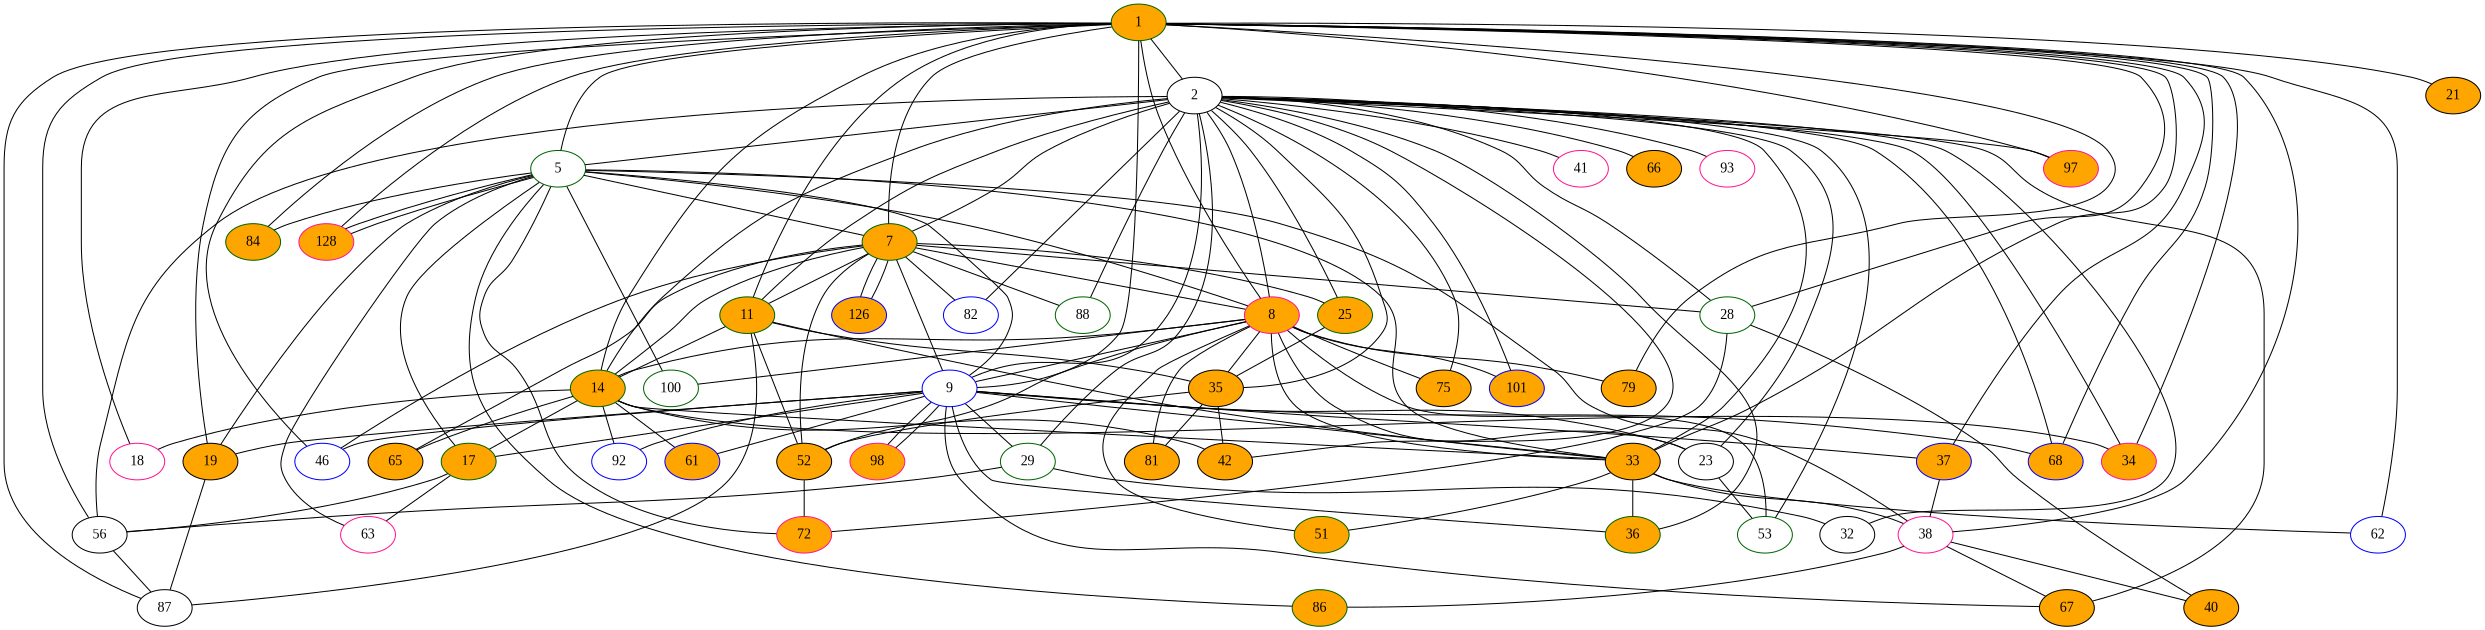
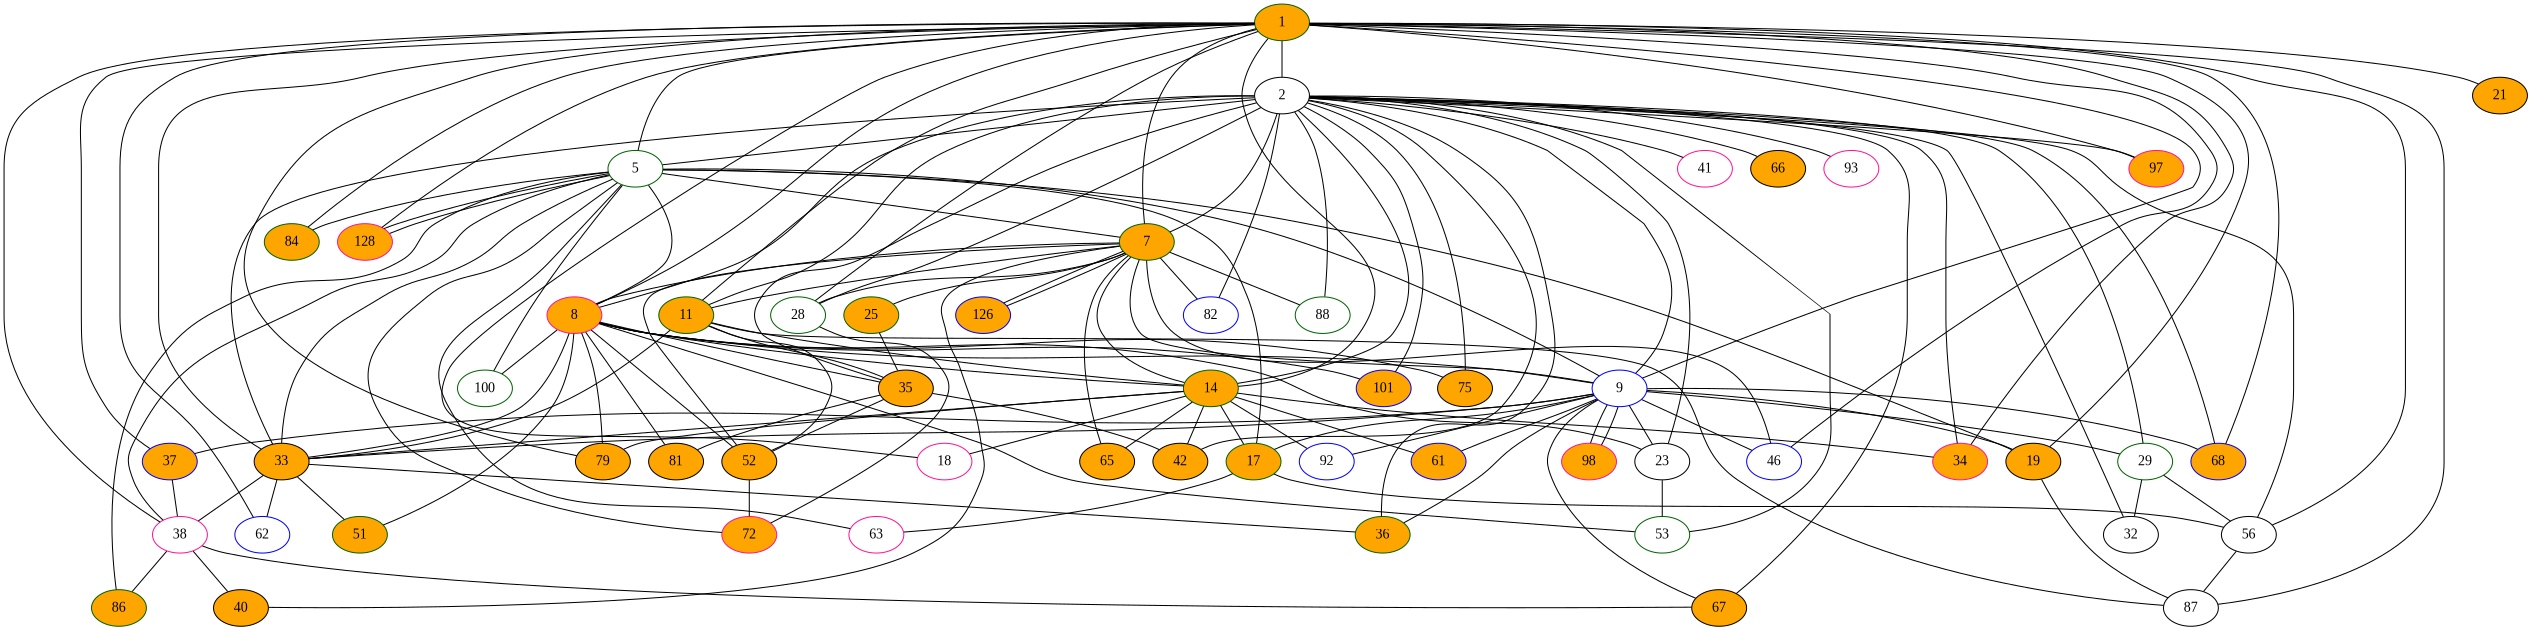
edge "2" -- "25": removed
edge "14" -- "79": added
edge "28" -- "40": now "7" -- "40"
